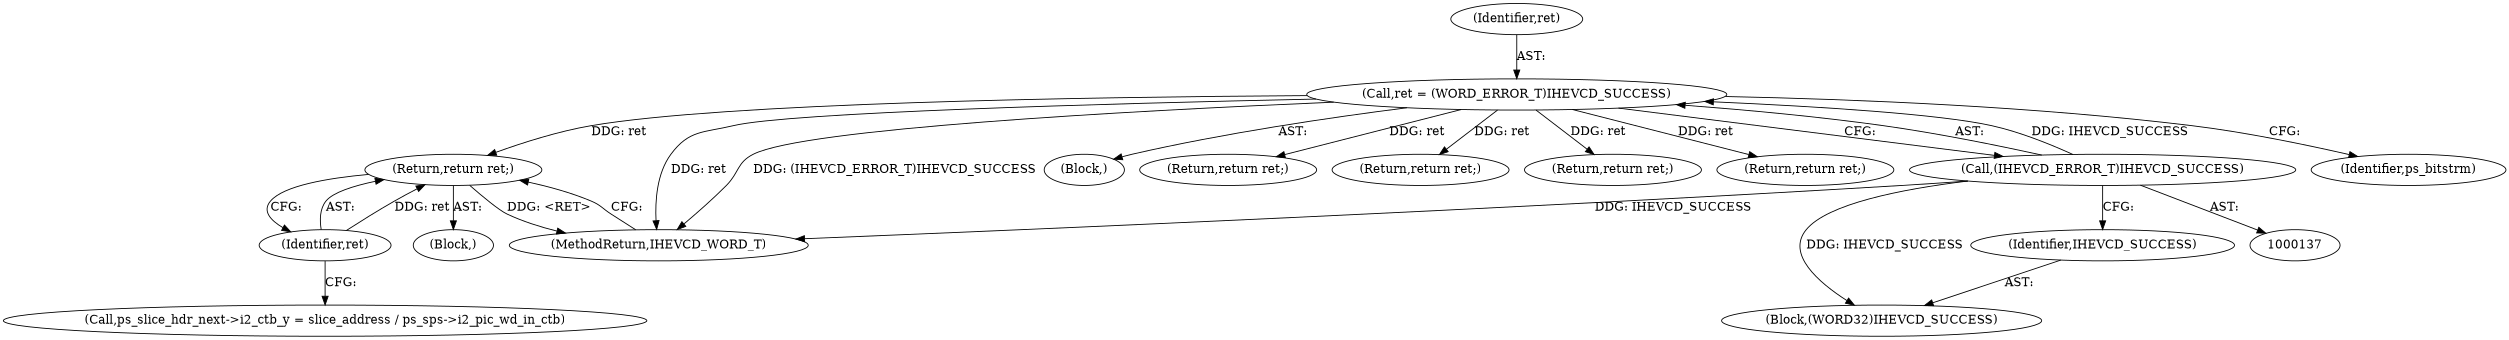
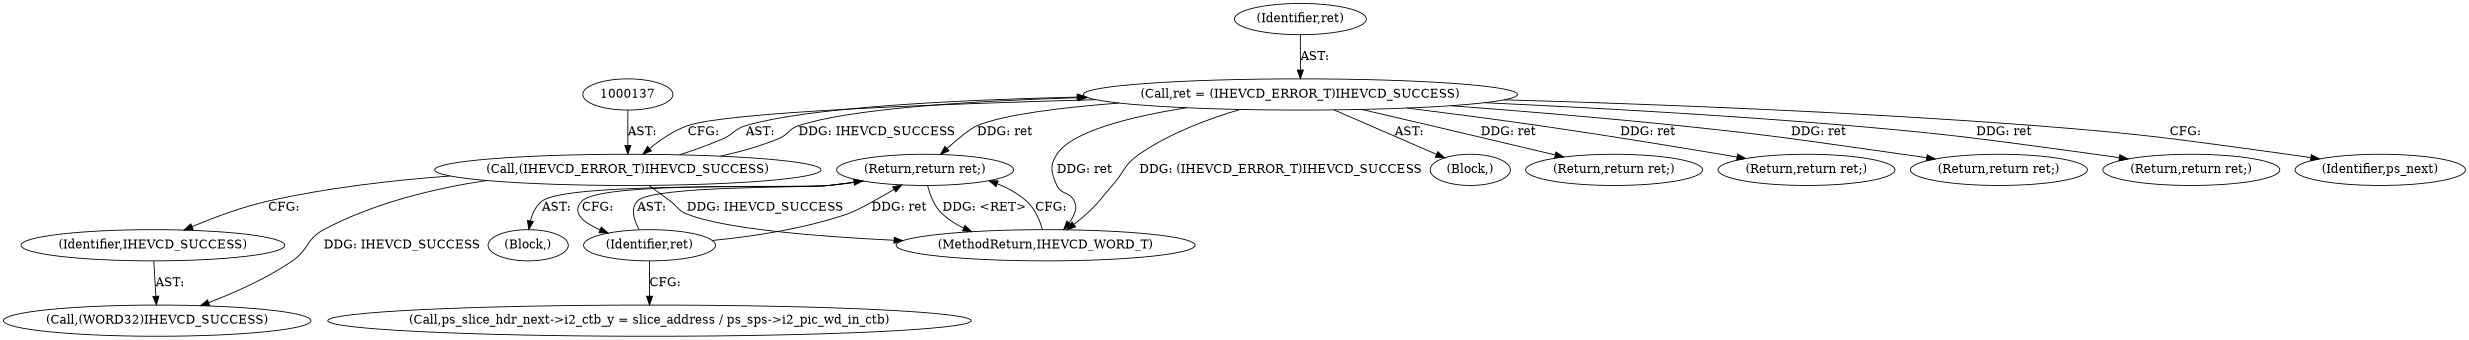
node "(Call,ret = (WORD_ERROR_T)IHEVCD_SUCCESS)": label "(Call,ret = (WORD_ERROR_T)IHEVCD_SUCCESS)" -> "(Call,ret = (IHEVCD_ERROR_T)IHEVCD_SUCCESS)"
node "(Identifier,ps_bitstrm)": label "(Identifier,ps_bitstrm)" -> "(Identifier,ps_next)"
edge "(Call,(IHEVCD_ERROR_T)IHEVCD_SUCCESS)" -> "1000137": reversed
node "(Block,(WORD32)IHEVCD_SUCCESS)": label "(Block,(WORD32)IHEVCD_SUCCESS)" -> "(Call,(WORD32)IHEVCD_SUCCESS)"
